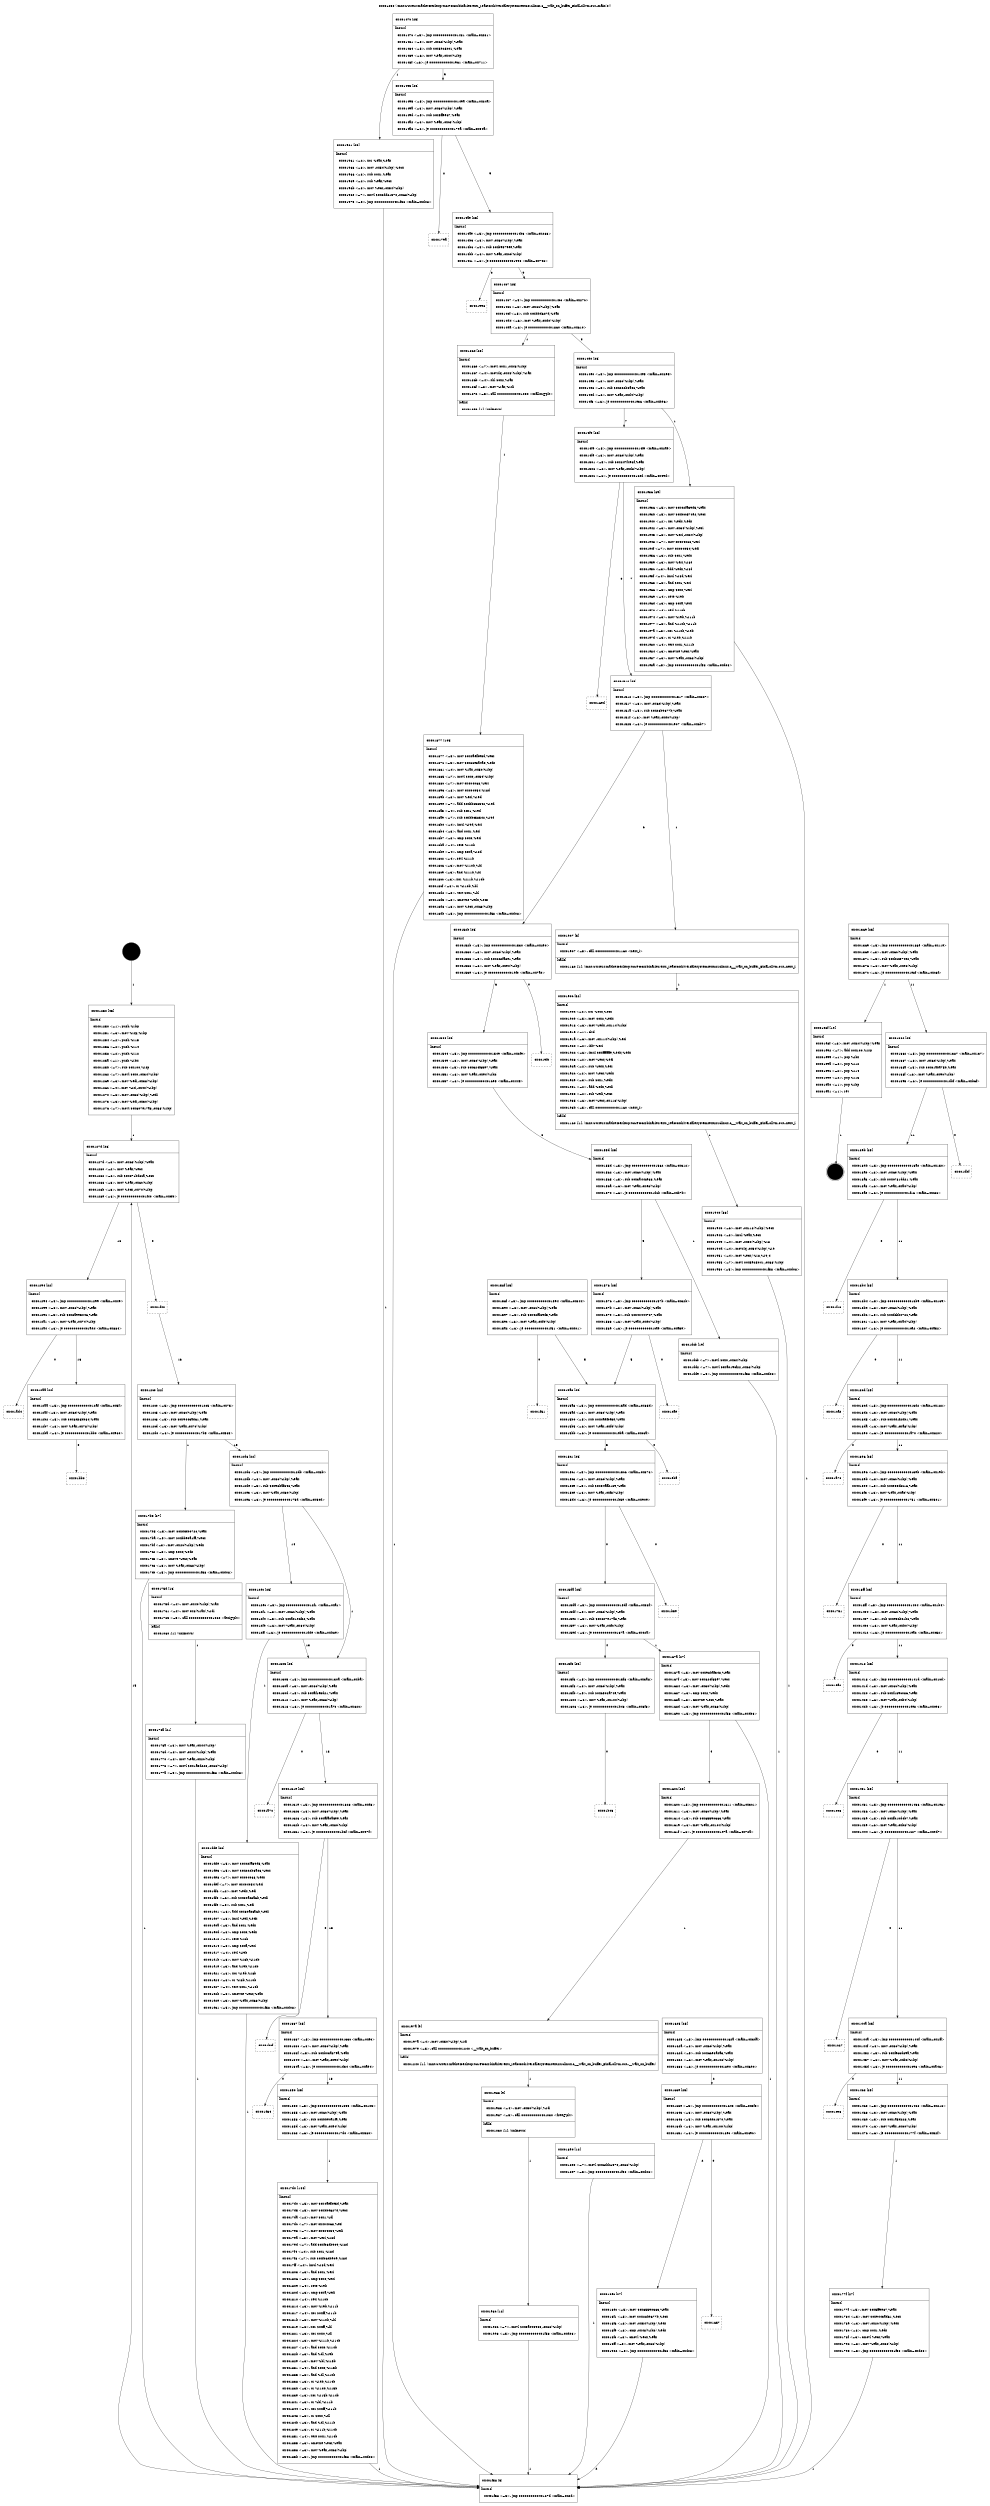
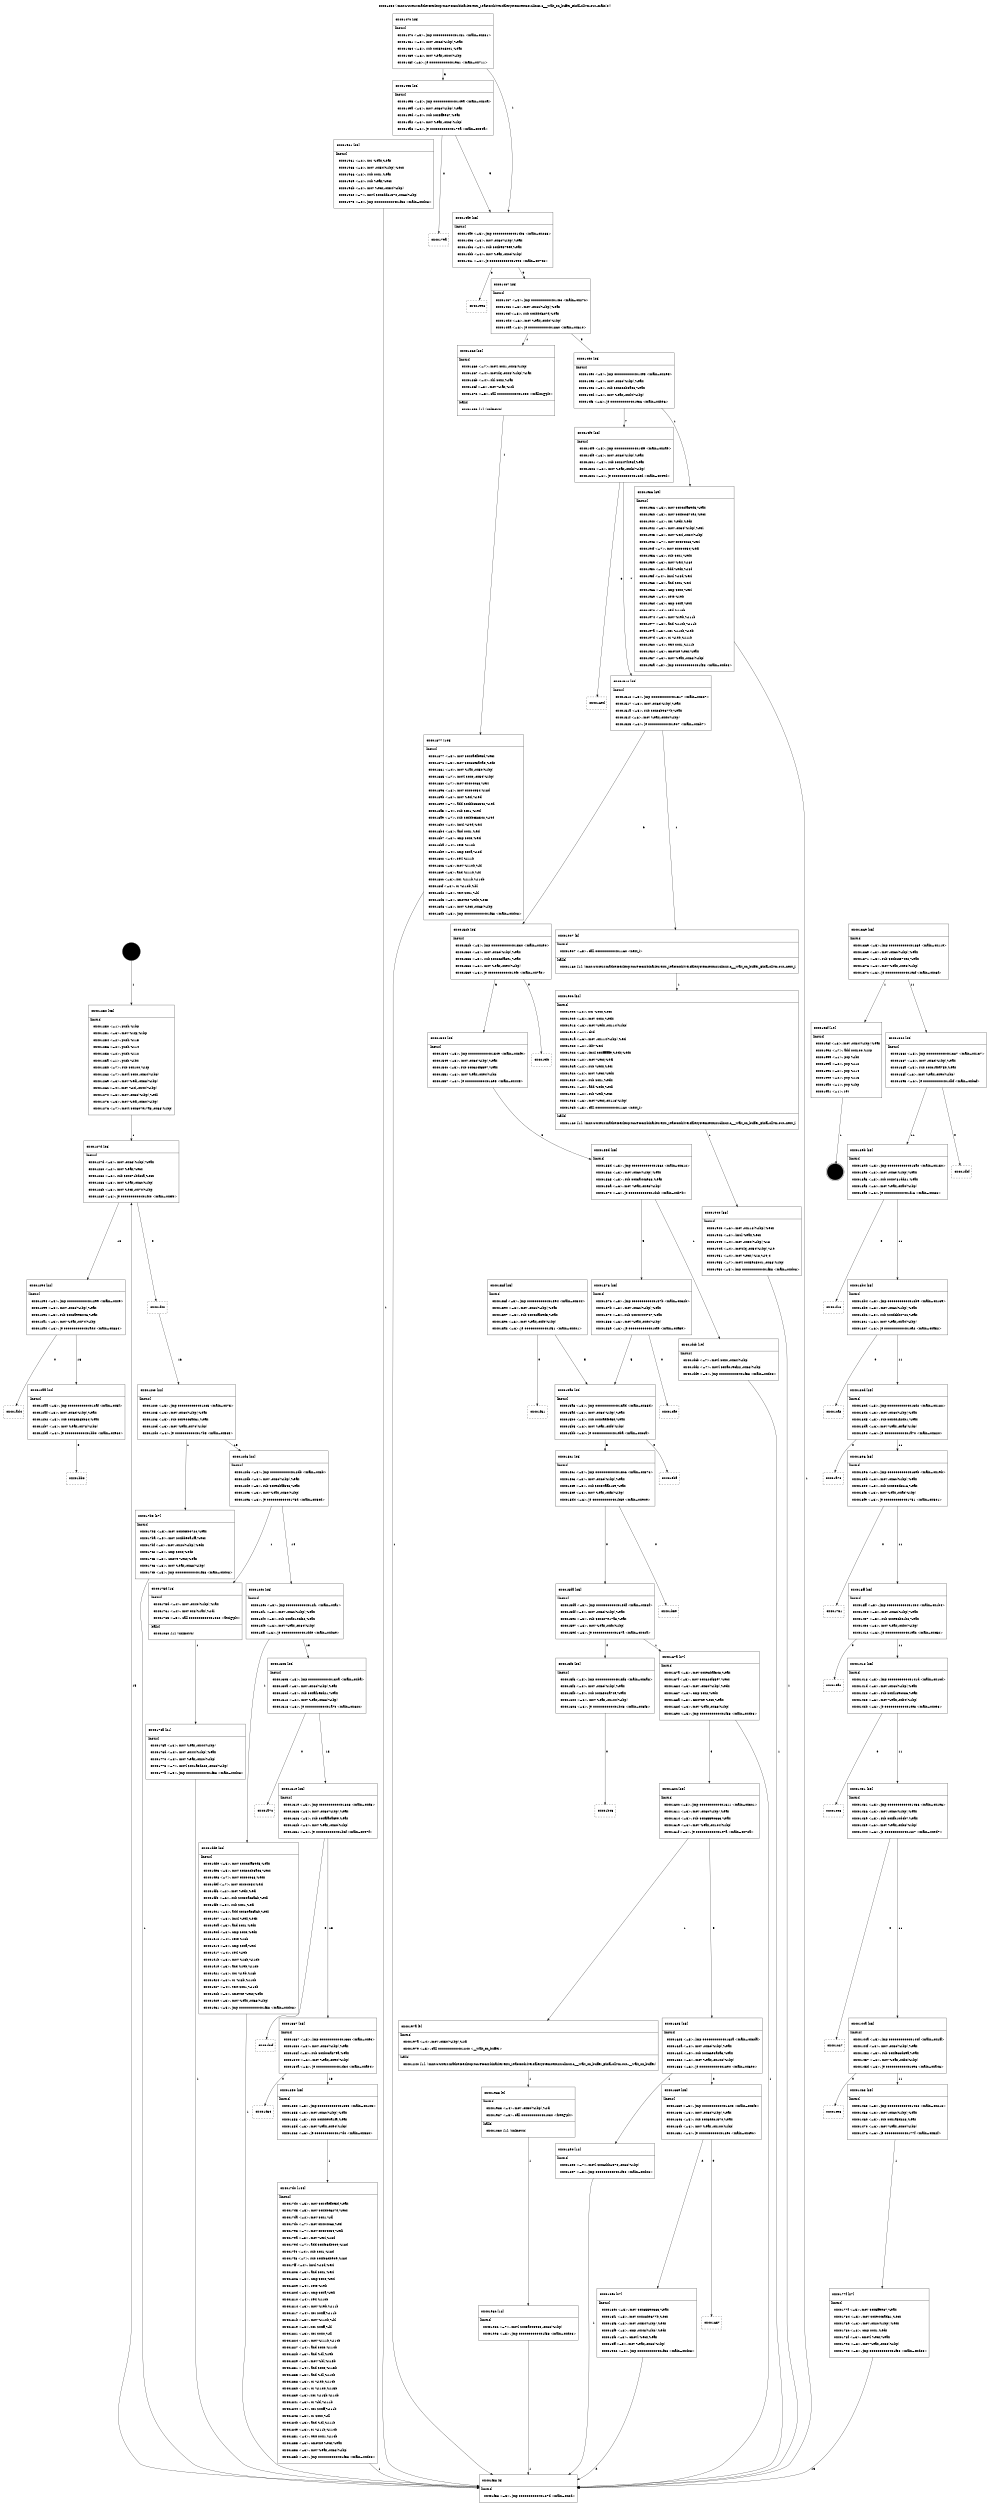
edge "0x40147c [25]" -> "0x401961 [25]": now "0x40147c [25]" -> "0x4014ae [25]"
edge "0x4012d6 [22]" -> "0x401305 [25]": now "0x4012d6 [22]" -> "0x40175d [13]"
edge "0x40160c [25]" -> "0x401625 [25]": added, label "3"
edge "0x401625 [25]" -> "0x4018e0 [12]": added, label "1"
edge "0x40177f [27]" -> "0x401f58 [5]": label " 1" -> " 13"
